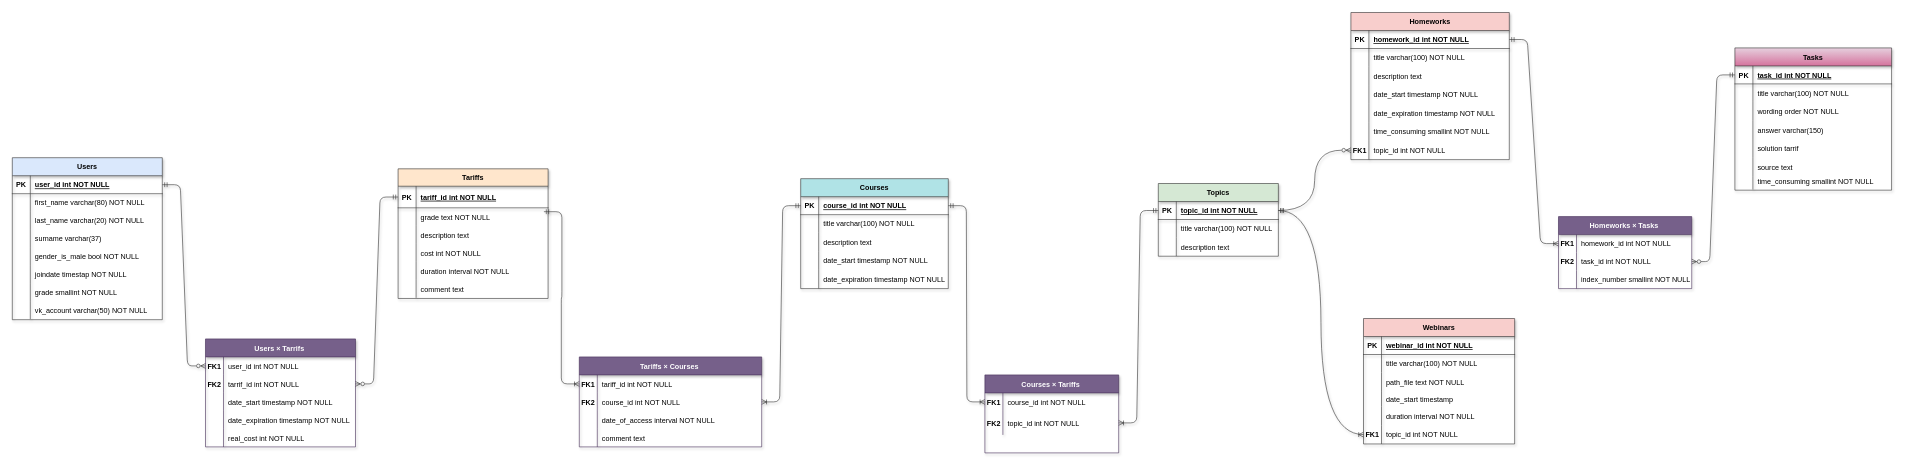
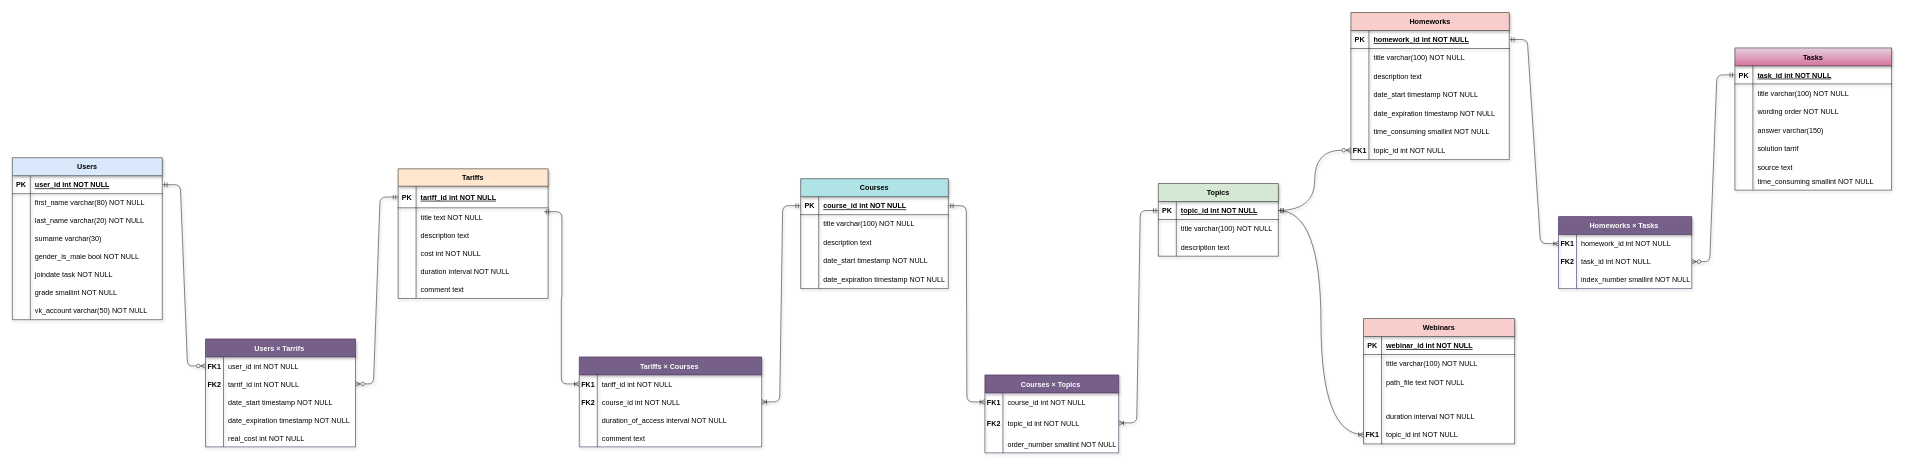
node "grade text NOT NULL": label "grade text NOT NULL" -> "title text NOT NULL"
node "surname varchar(37)": label "surname varchar(37)" -> "surname varchar(30)"
node "joindate timestap NOT NULL": label "joindate timestap NOT NULL" -> "joindate task NOT NULL"
node "Courses × Tariffs": label "Courses × Tariffs" -> "Courses × Topics"
node "date_start timestamp": removed
node "date_of_access interval NOT NULL": label "date_of_access interval NOT NULL" -> "duration_of_access interval NOT NULL"
node "order_number smallint NOT NULL": added
